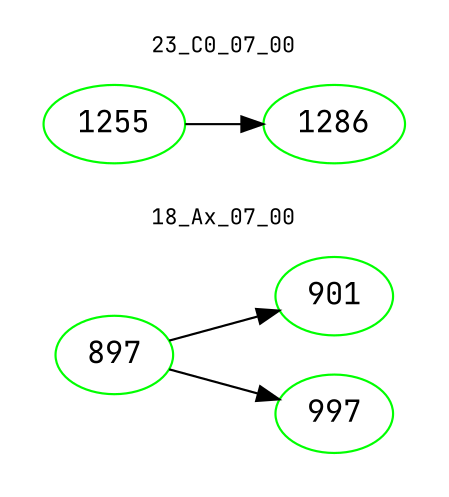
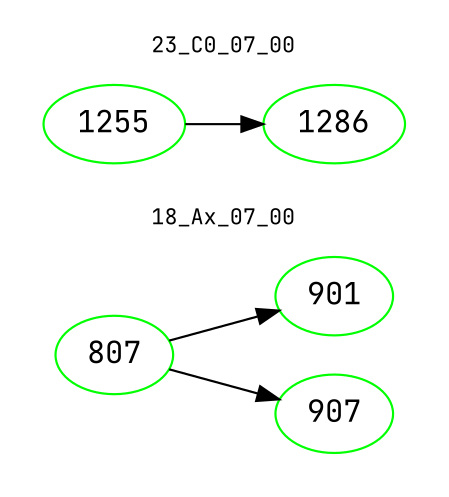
node "897": label "897" -> "807"
node "997": label "997" -> "907"
